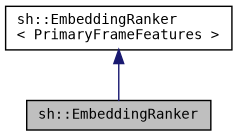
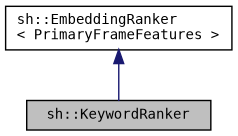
node "sh::EmbeddingRanker": label "sh::EmbeddingRanker" -> "sh::KeywordRanker"
